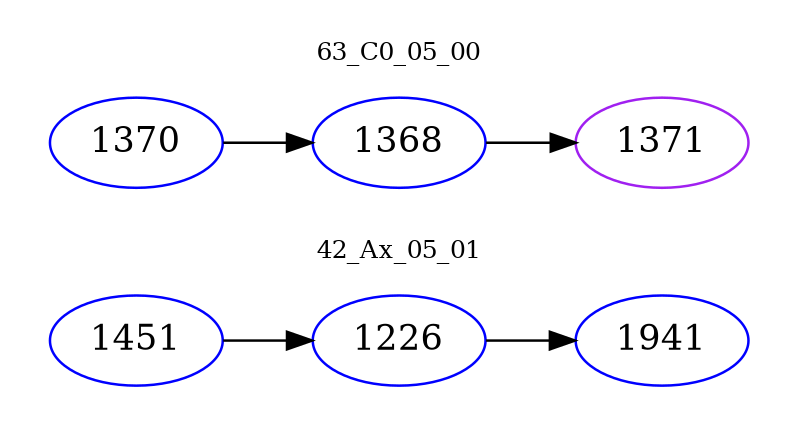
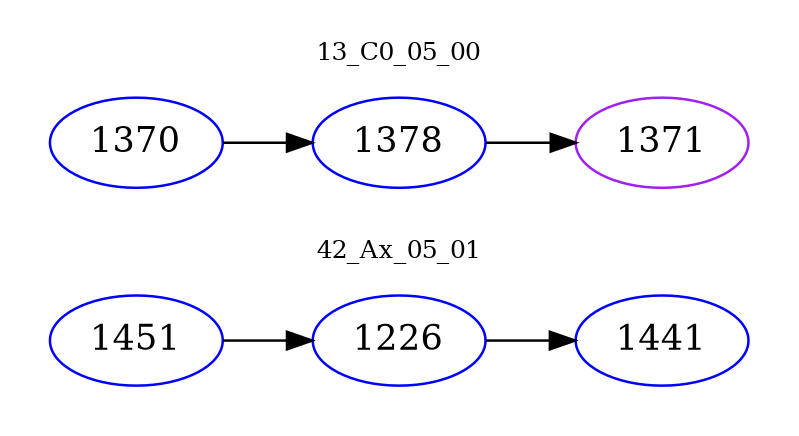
cluster "63_C0_05_00": label "63_C0_05_00" -> "13_C0_05_00"
node "1368": label "1368" -> "1378"
node "1941": label "1941" -> "1441"
